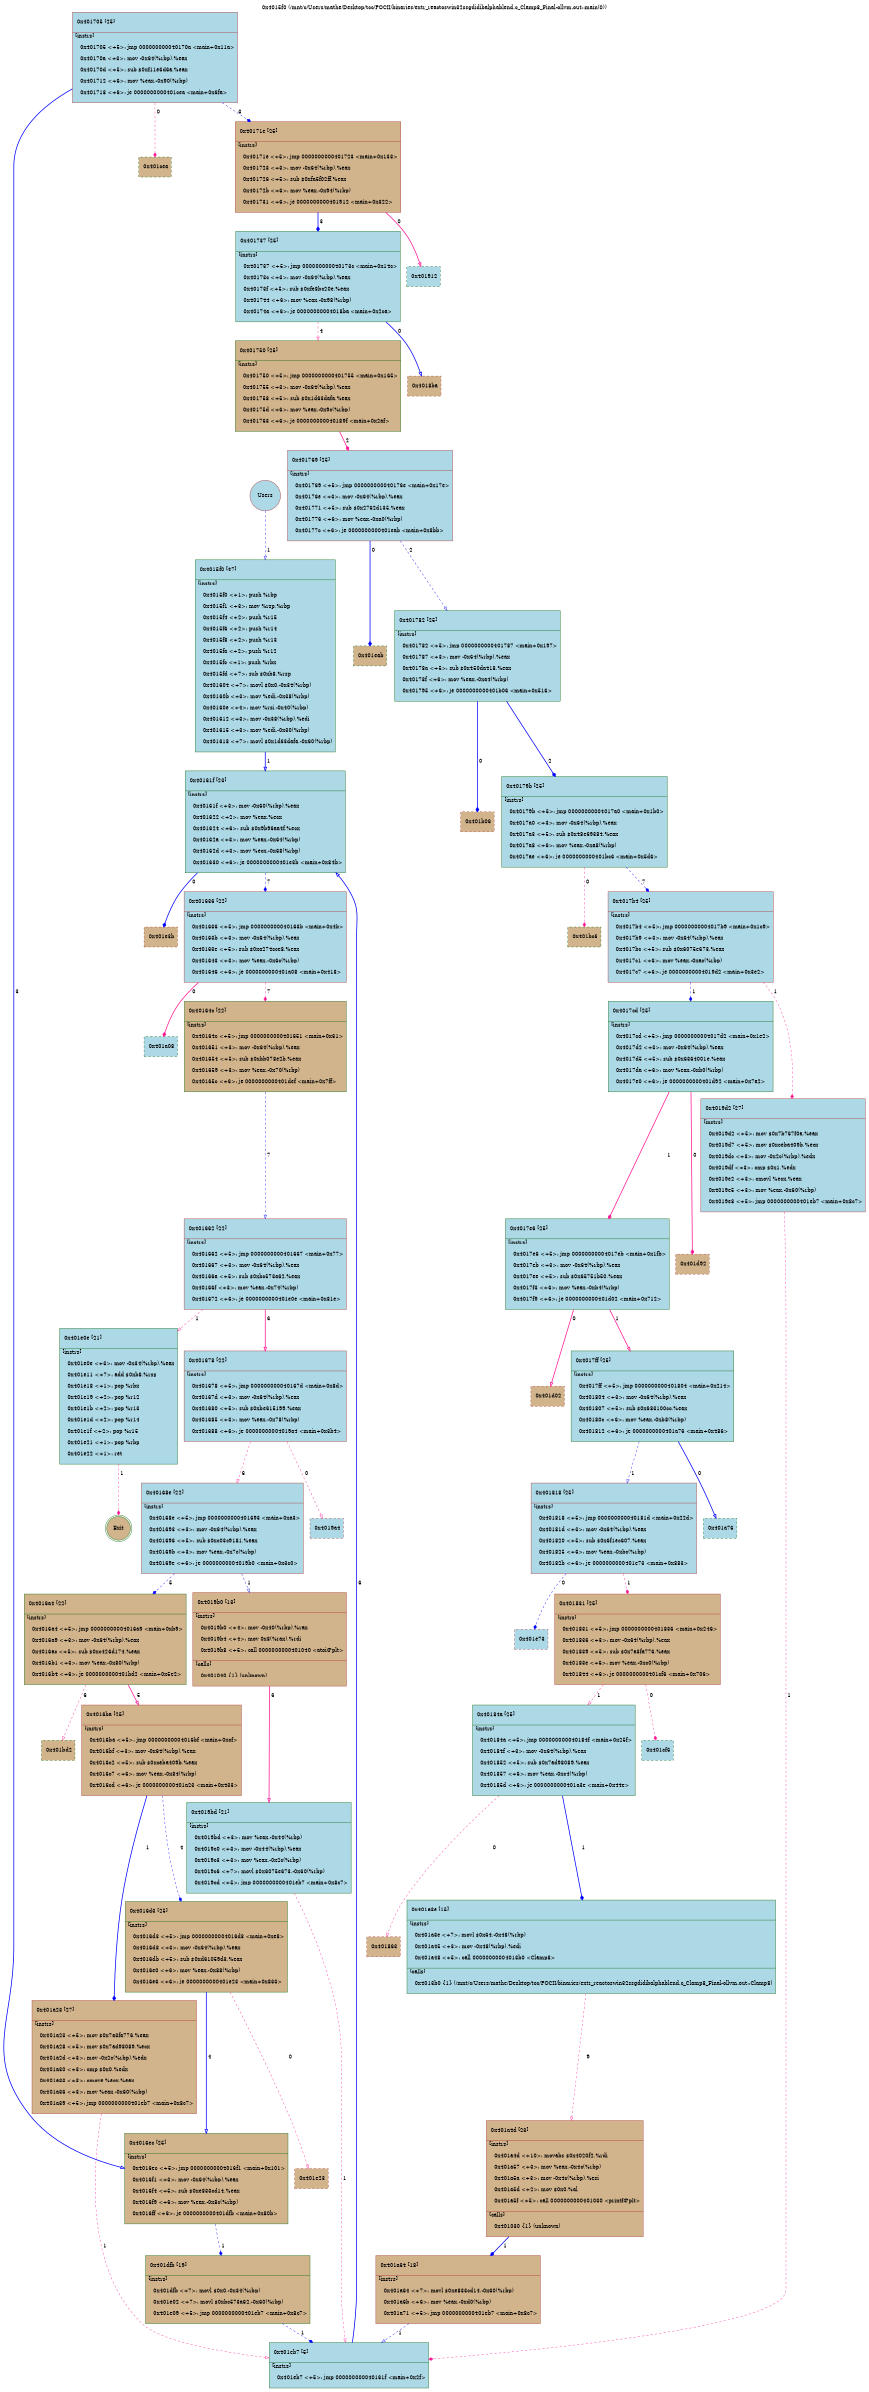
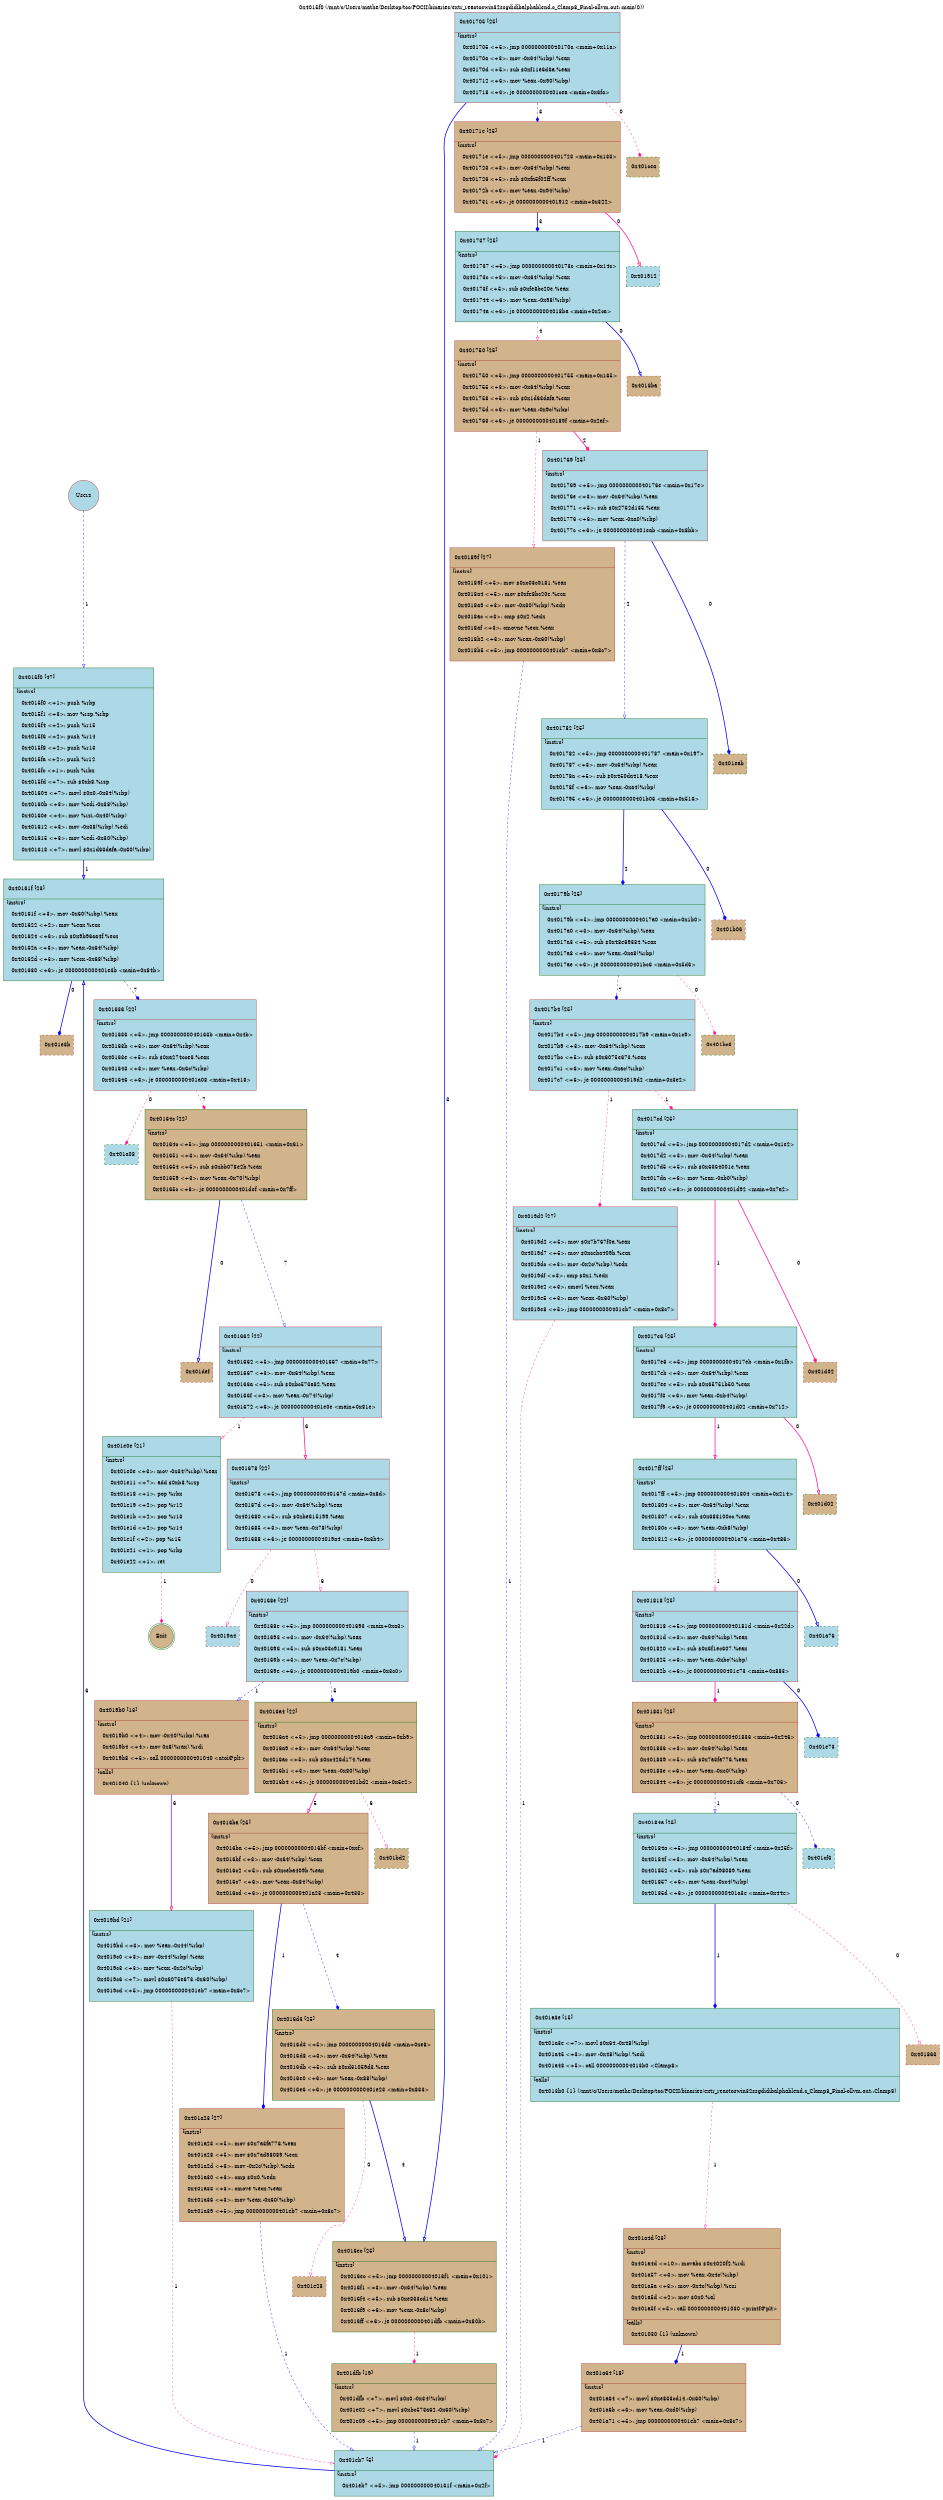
node "0x401750 [25]": color darkgreen -> brown
node "0x40189f [27]": added
edge "0x4017b4 [25]" -> "0x4017cd [25]": color blue -> deeppink
edge "0x401636 [22]" -> "0x401a08": style bold -> dashed
node "0x401def": added
node "0x401d02": color brown -> darkgreen
edge "0x4017ff [25]" -> "0x401818 [25]": color blue -> deeppink
edge "0x401818 [25]" -> "0x401831 [25]": style dashed -> bold
edge "0x401818 [25]" -> "0x401e73": style dashed -> bold
node "0x401e73": color brown -> darkgreen
edge "0x401831 [25]" -> "0x40184a [25]": color deeppink -> blue
edge "0x401831 [25]" -> "0x401cf6": color deeppink -> blue
edge "0x401a3e [15]" -> "0x401a4d [23]": label " 9" -> " 1"
edge "0x4016ec [25]" -> "0x401dfb [19]": color blue -> deeppink
edge "0x401a23 [27]" -> "0x401eb7 [5]": color deeppink -> blue
edge "0x401dfb [19]" -> "0x401eb7 [5]": arrowhead diamond -> onormal
